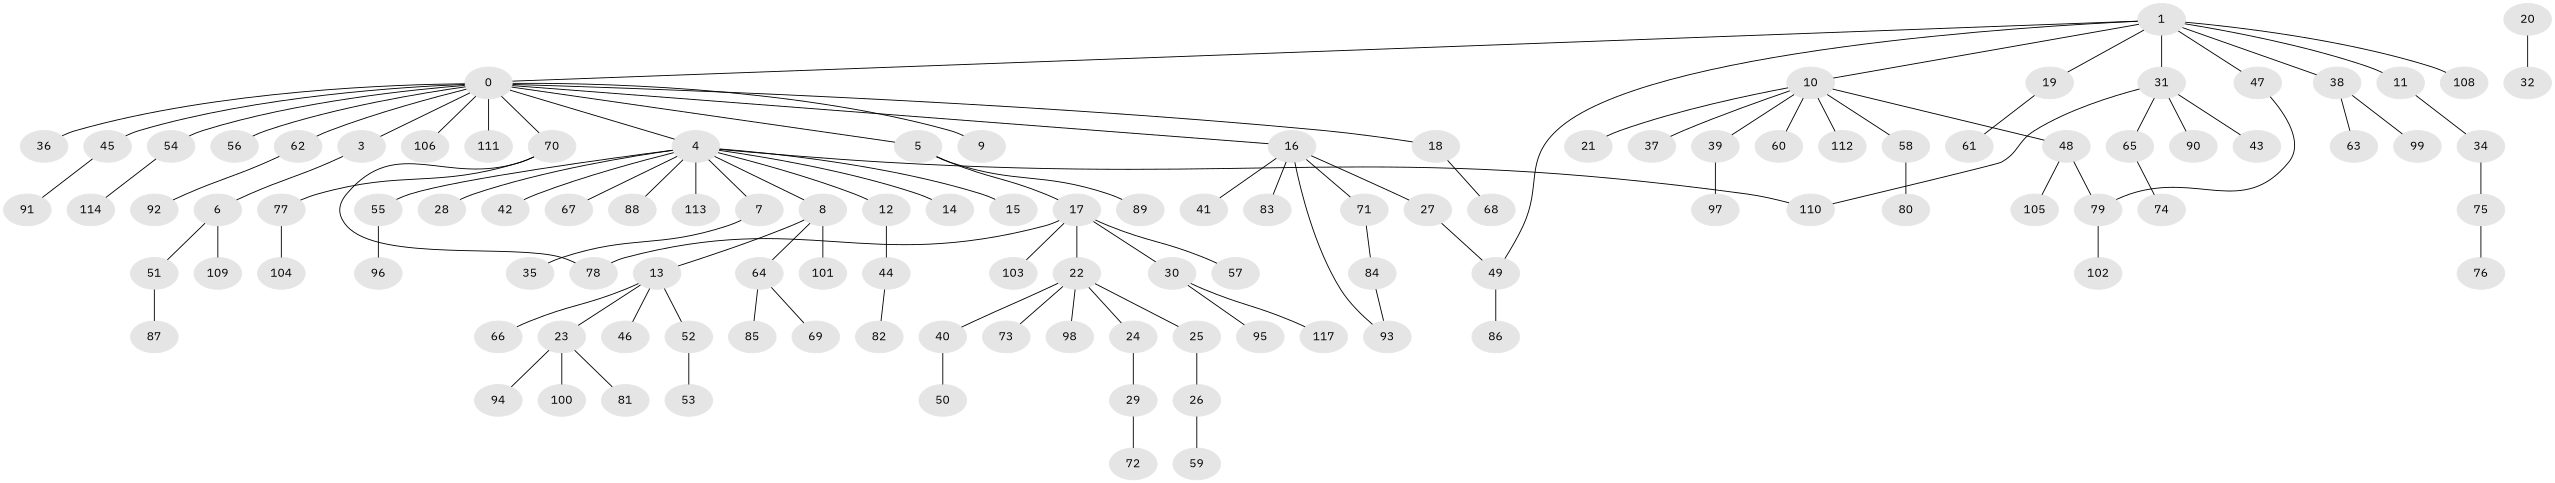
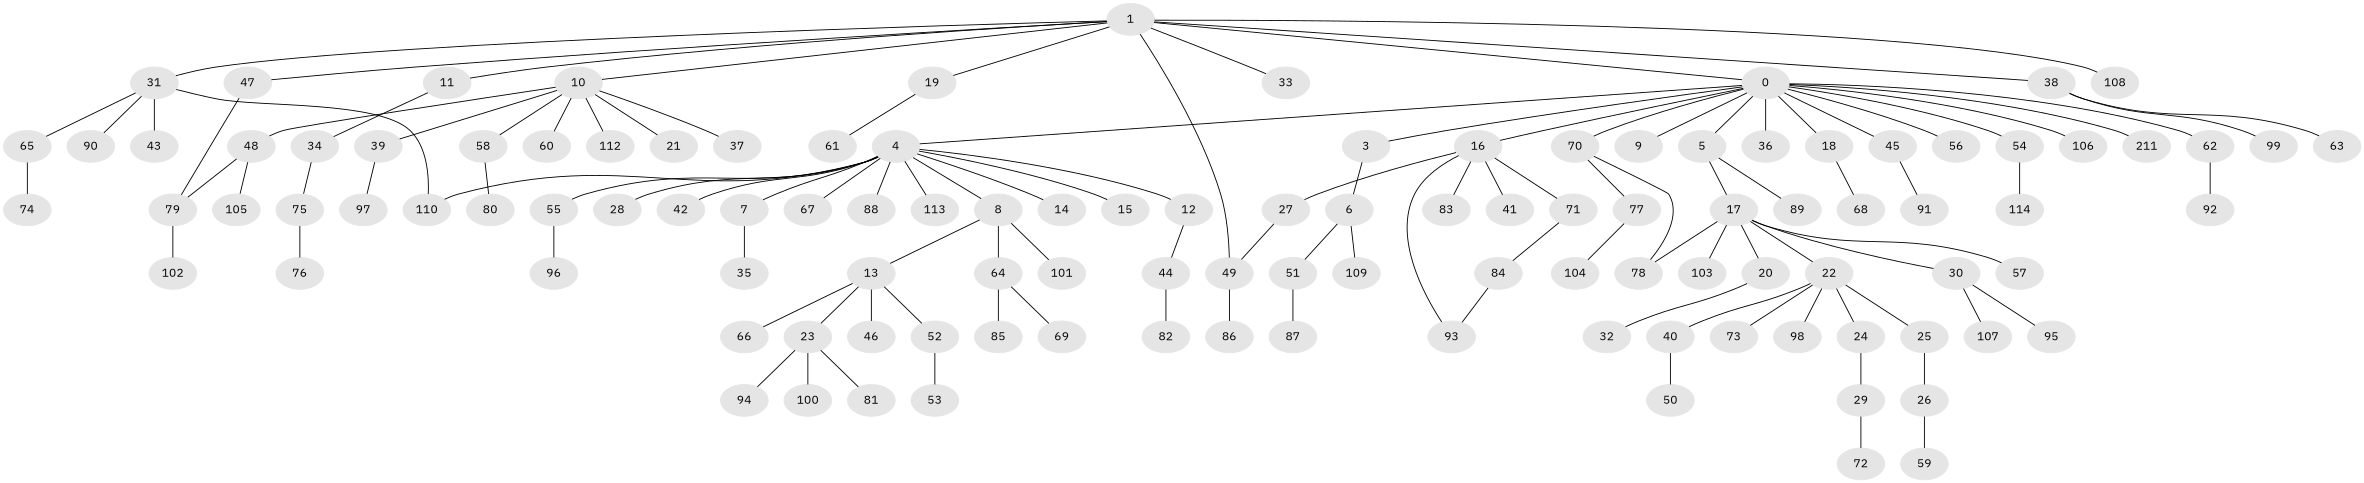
node "33": added
node "111": label "111" -> "211"
edge "17" -- "20": added
node "117": label "117" -> "107"
